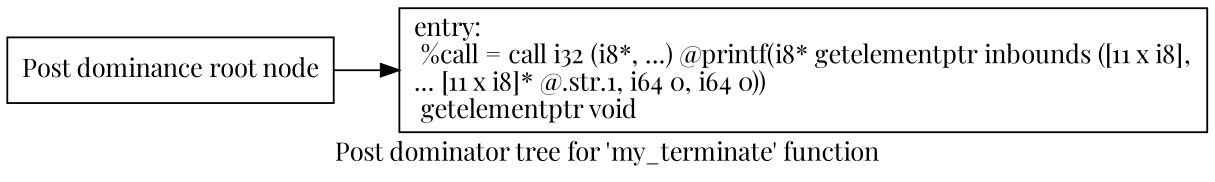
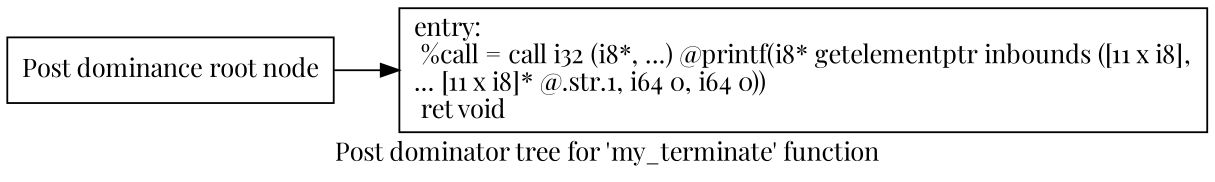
node "entry:": text "getelementptr void" -> "ret void"
